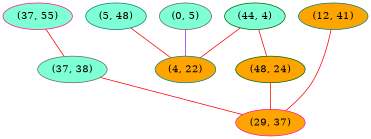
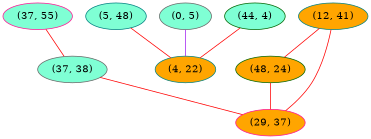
edge "(44, 4)" -- "(48, 24)": now "(12, 41)" -- "(48, 24)"
